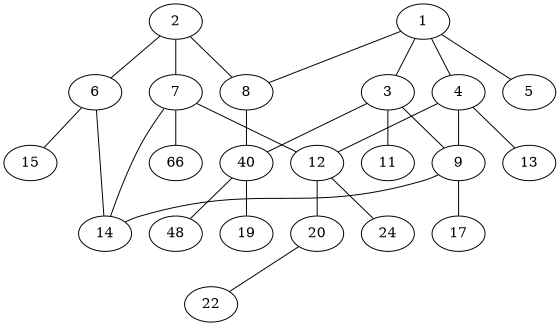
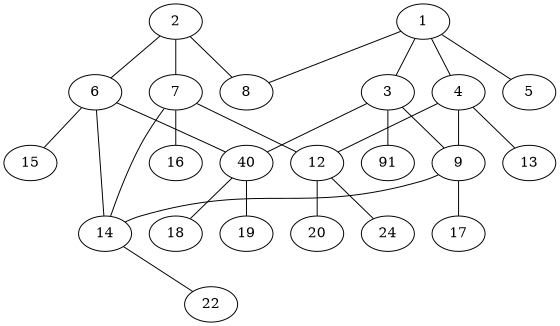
edge "8" -- "40": now "6" -- "40"
node "66": label "66" -> "16"
node "11": label "11" -> "91"
node "48": label "48" -> "18"
edge "20" -- "22": now "14" -- "22"
